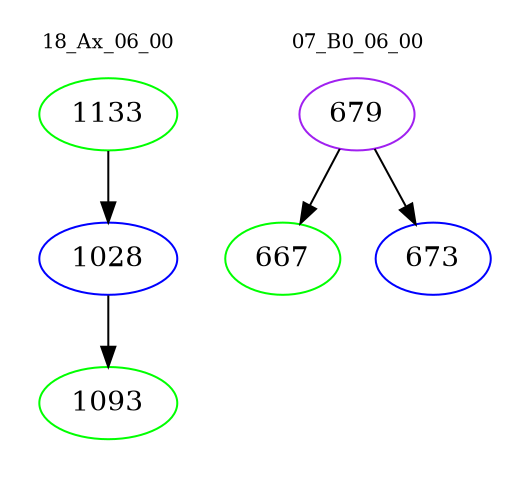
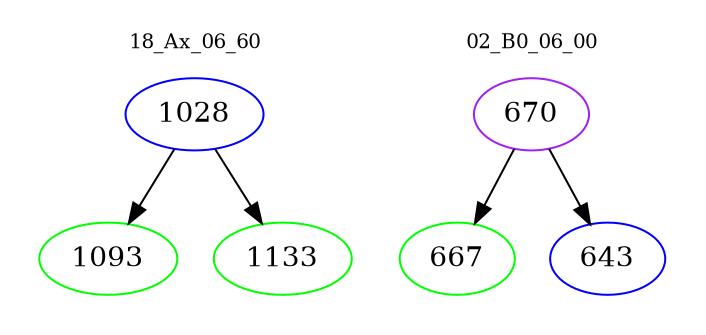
cluster "18_Ax_06_00": label "18_Ax_06_00" -> "18_Ax_06_60"
cluster "07_B0_06_00": label "07_B0_06_00" -> "02_B0_06_00"
node "679": label "679" -> "670"
edge "1133" -> "1028": reversed
node "673": label "673" -> "643"
